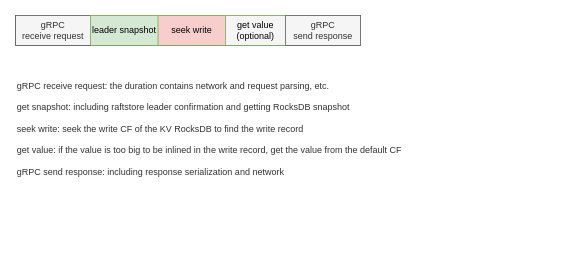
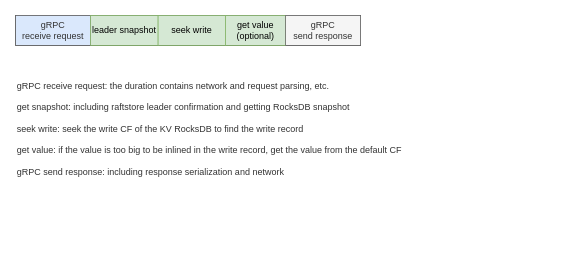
node "gRPC receive request": fillcolor #f5f5f5 -> #dae8fc
node "seek write": fillcolor #f8cecc -> #d5e8d4
node "get value (optional)": fillcolor #f5f5f5 -> #d5e8d4
